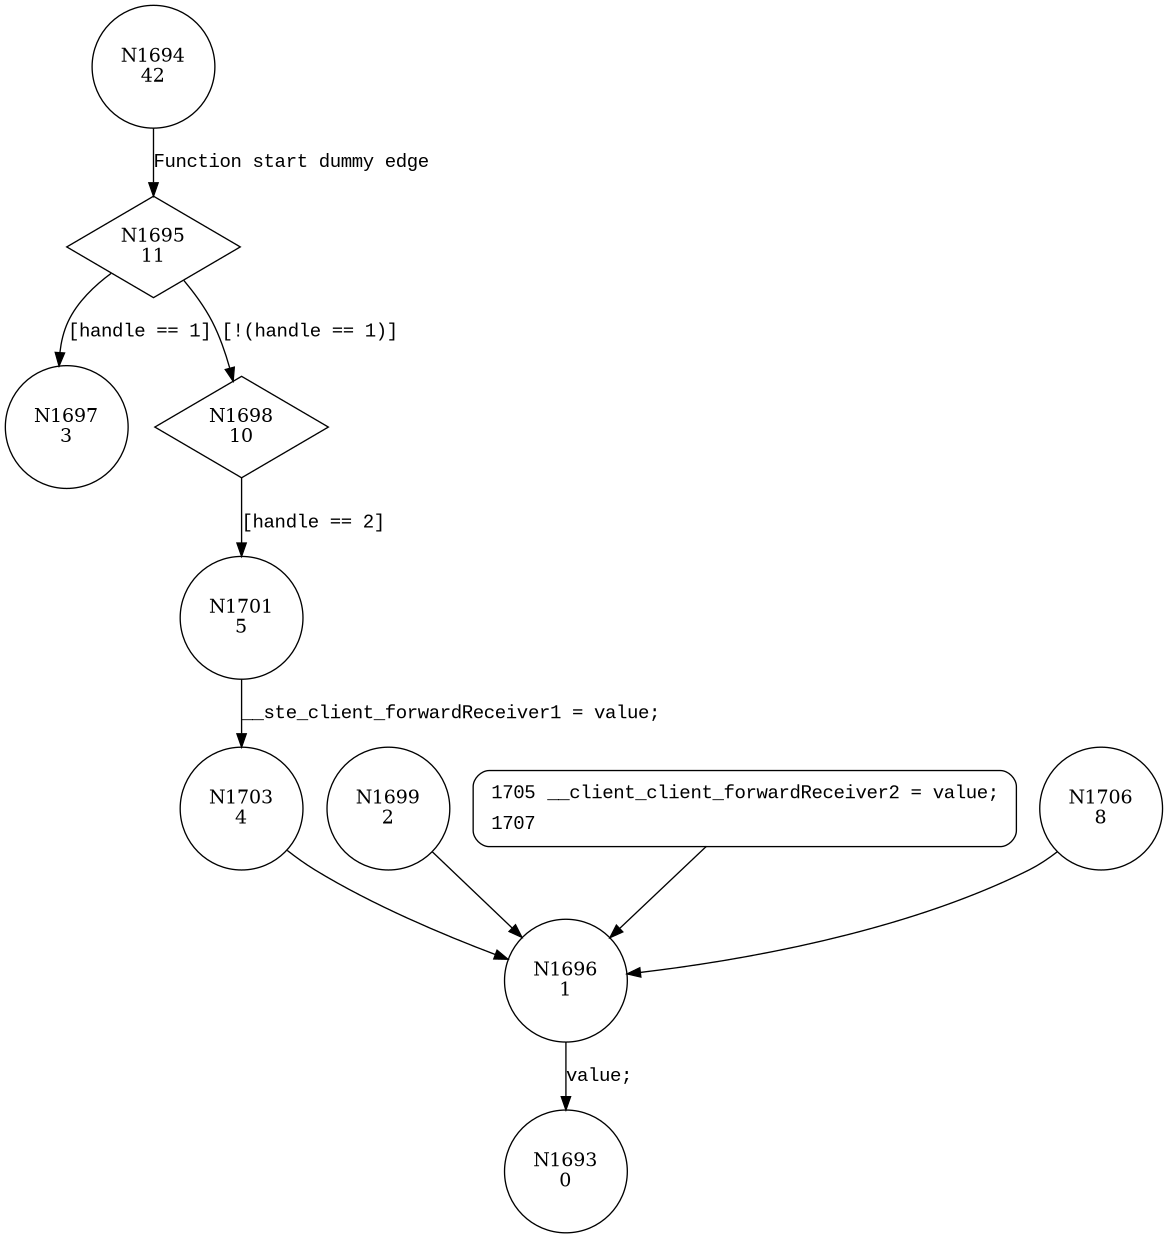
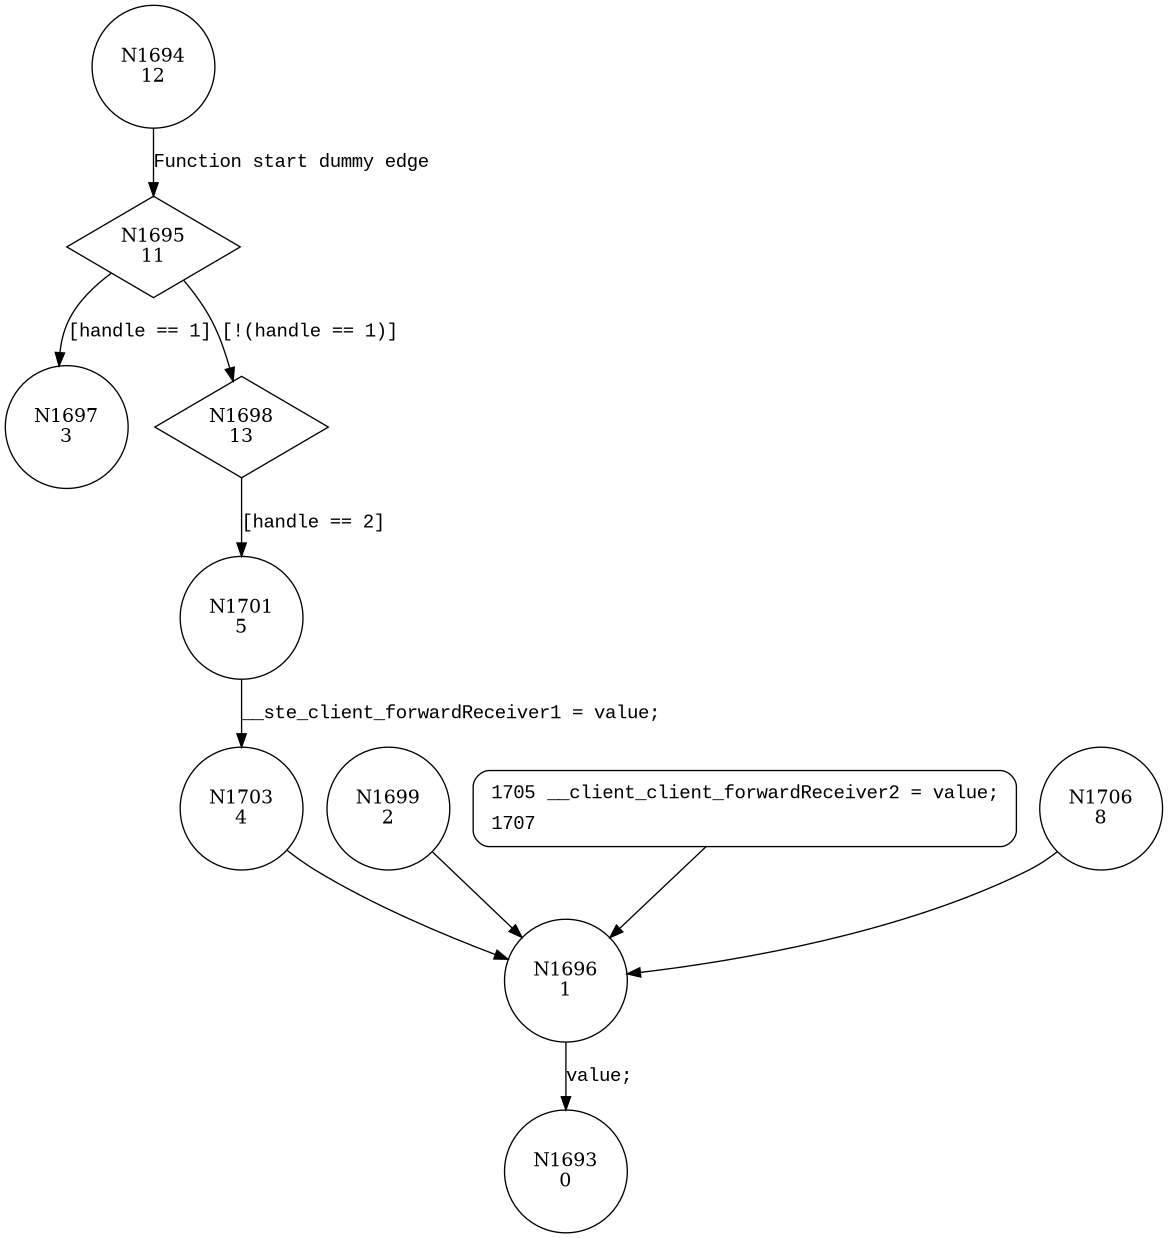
node "N1694 42": label "N1694 42" -> "N1694 12"
node "N1698 10": label "N1698 10" -> "N1698 13"
